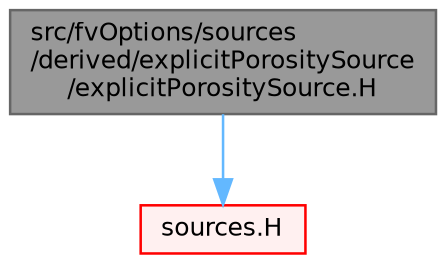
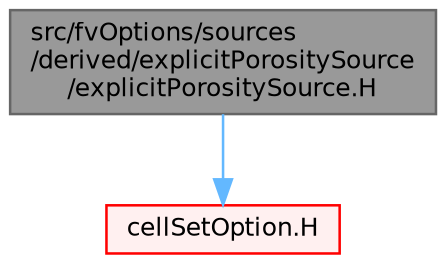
node "sources.H": label "sources.H" -> "cellSetOption.H"
